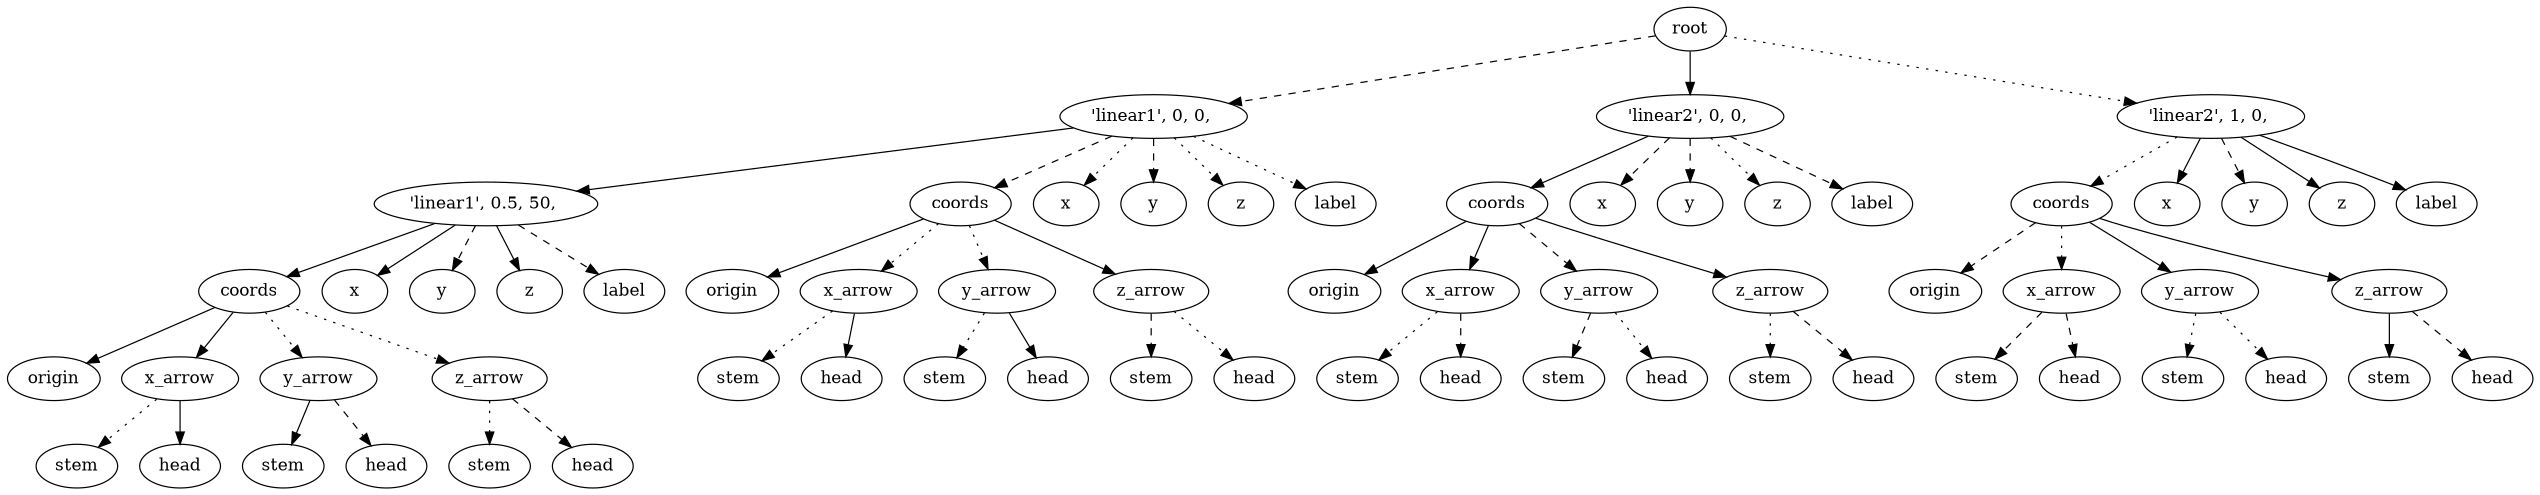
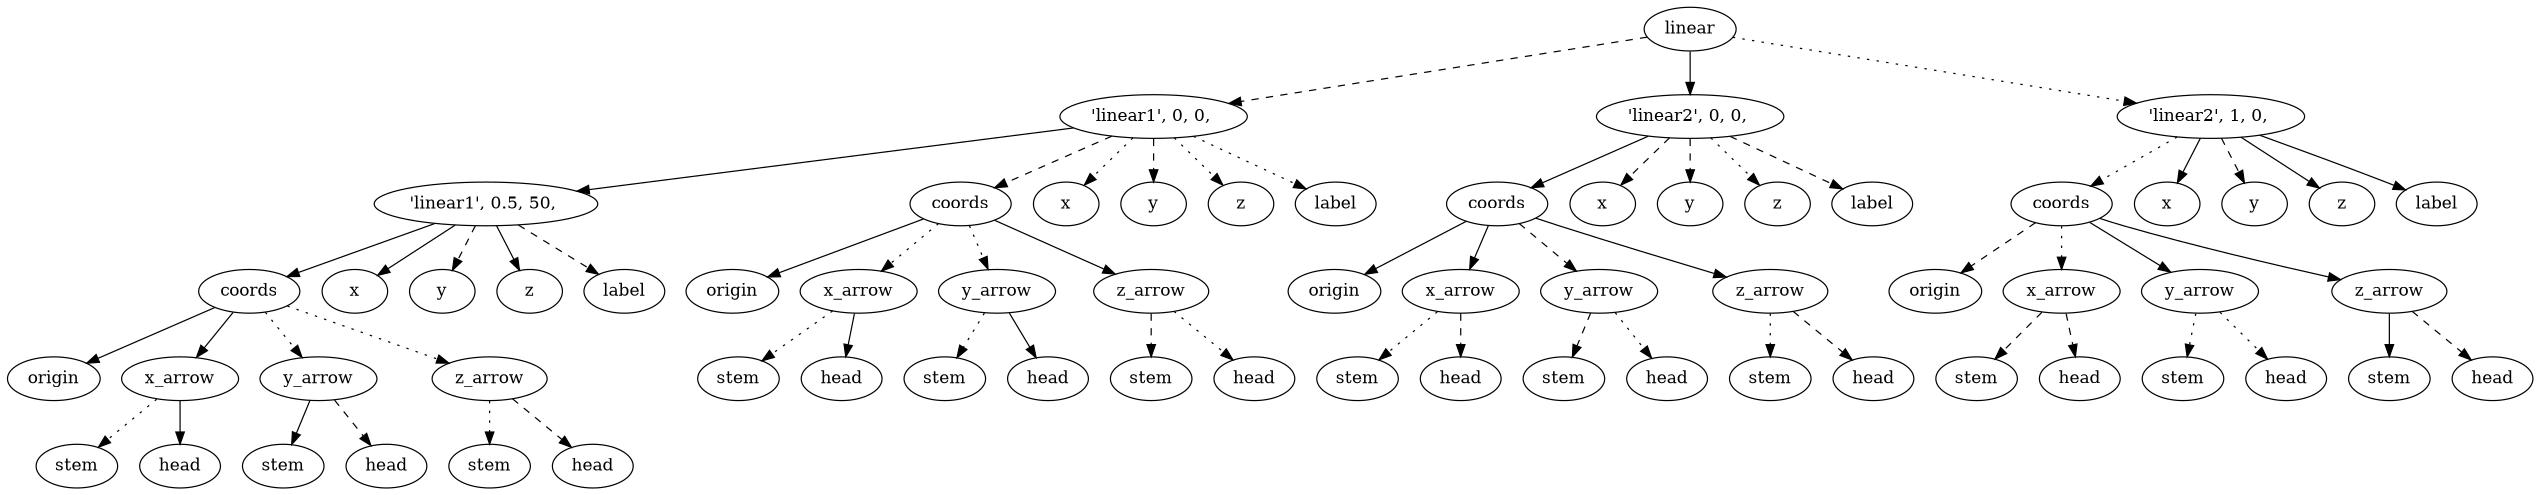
node "root": label "root" -> "linear"
